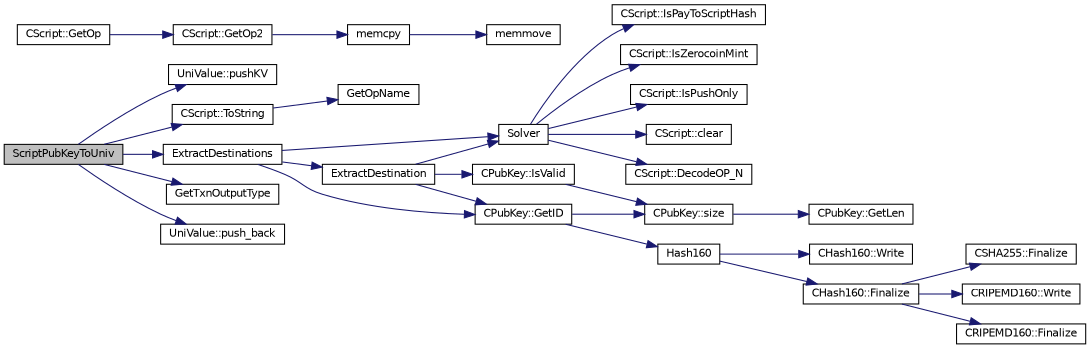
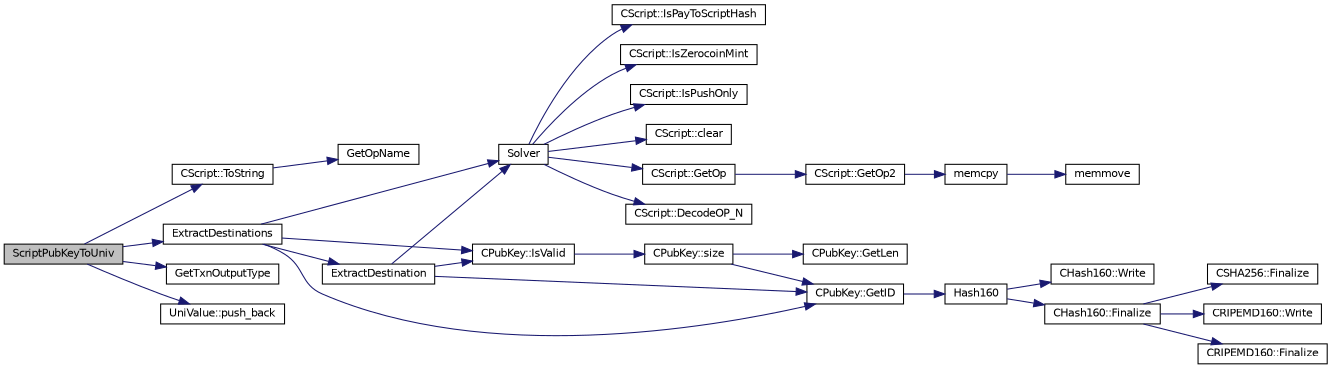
node "UniValue::pushKV": removed
edge "Solver" -> "CScript::GetOp": added
edge "CPubKey::GetID" -> "CPubKey::size": reversed
edge "ExtractDestinations" -> "CPubKey::IsValid": added
node "CSHA255::Finalize": label "CSHA255::Finalize" -> "CSHA256::Finalize"
